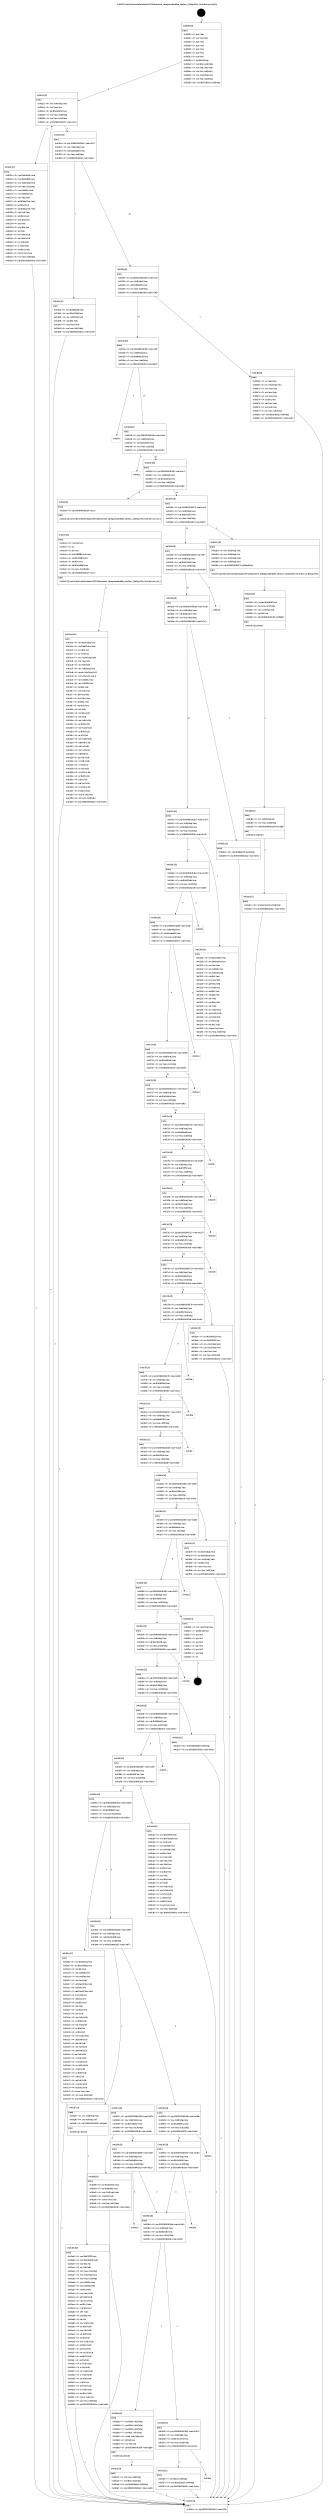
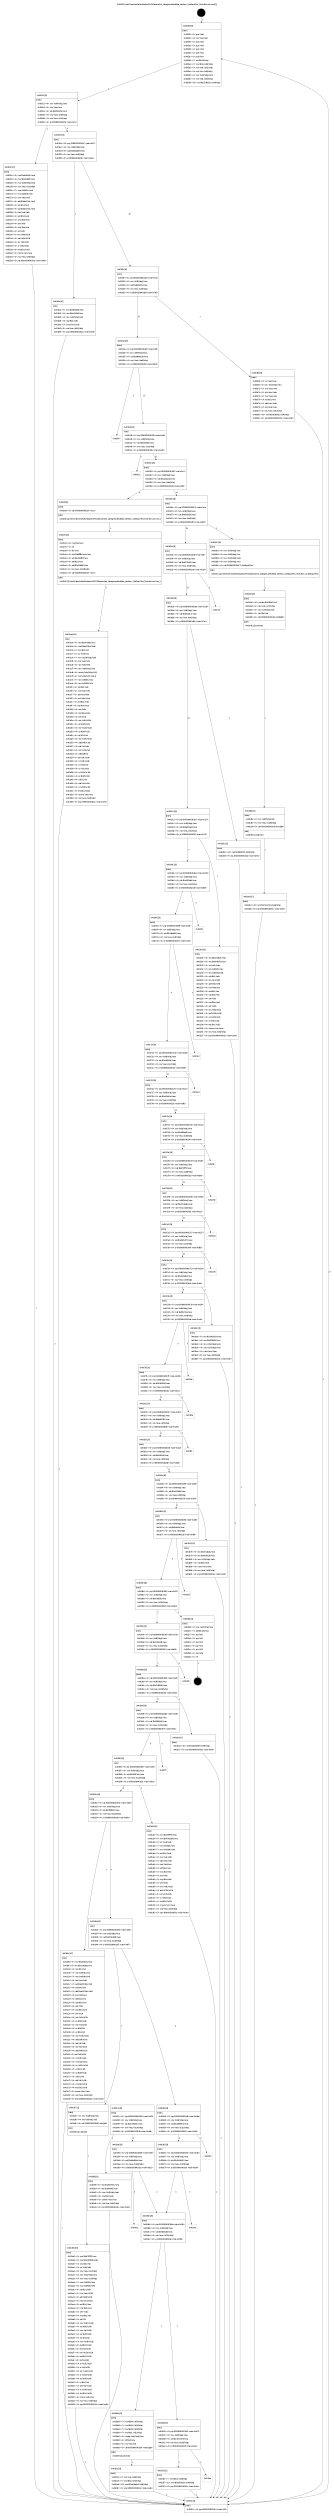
edge "0x40241c [5]" -> "0x4015c2 [32]": now "0x40241c [5]" -> "0x401590 [50]"
